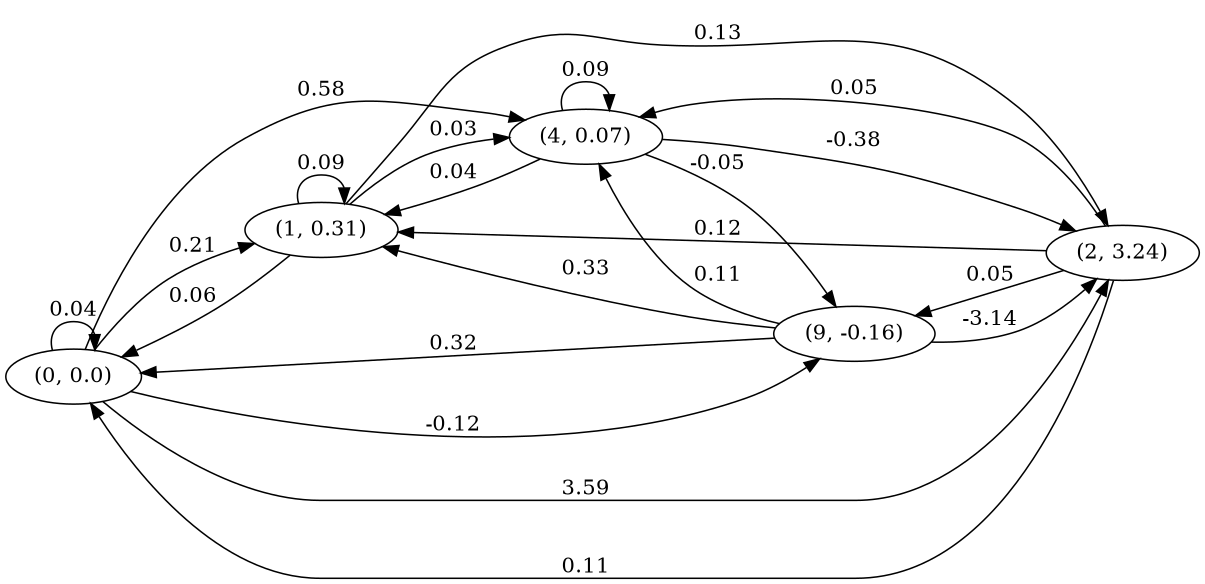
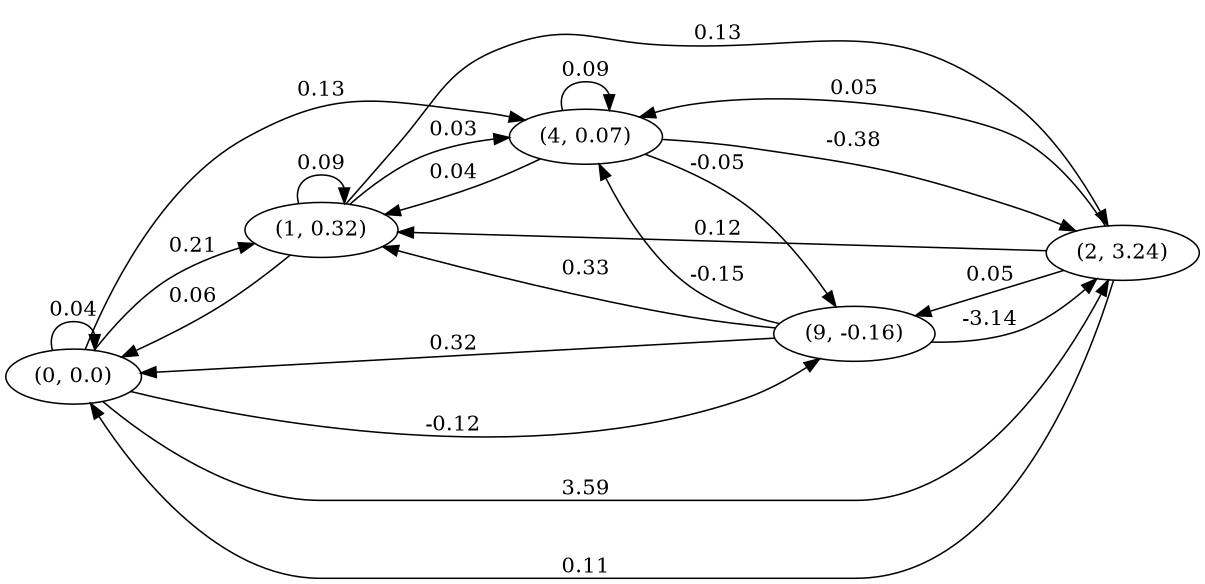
edge "(0, 0.0)" -> "(4, 0.07)": label "0.58" -> "0.13"
node "(1, 0.31)": label "(1, 0.31)" -> "(1, 0.32)"
edge "(9, -0.16)" -> "(4, 0.07)": label "0.11" -> "-0.15"
